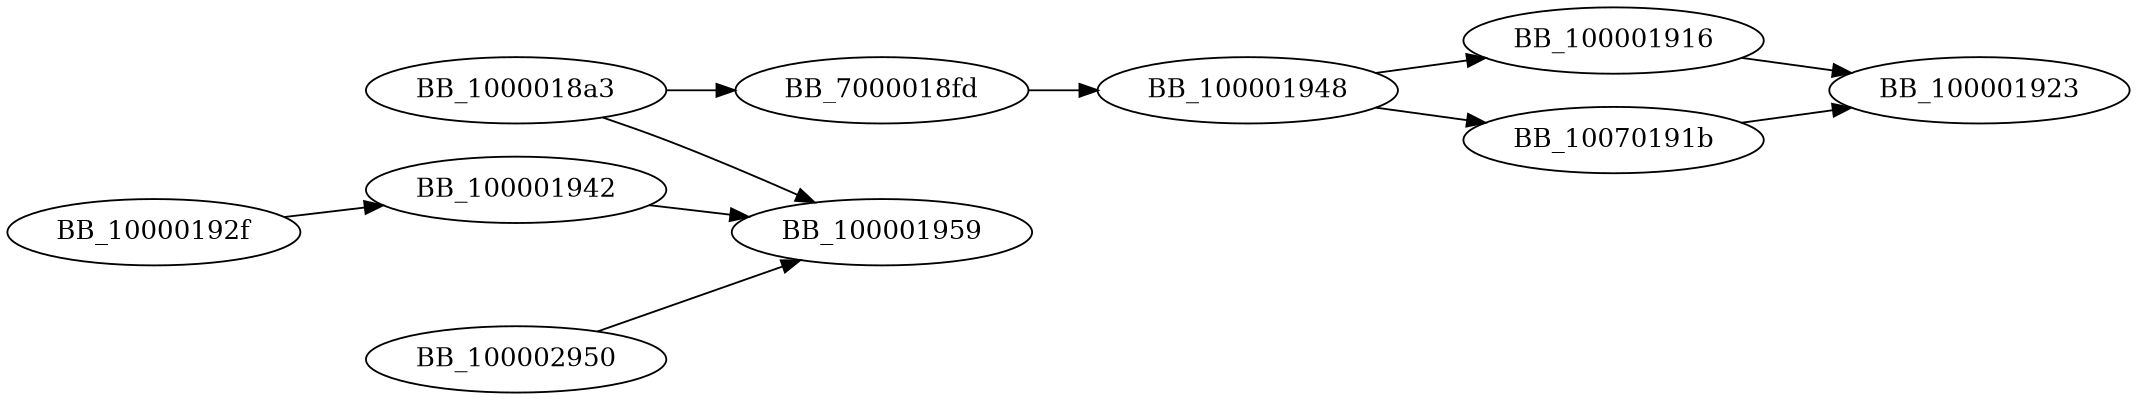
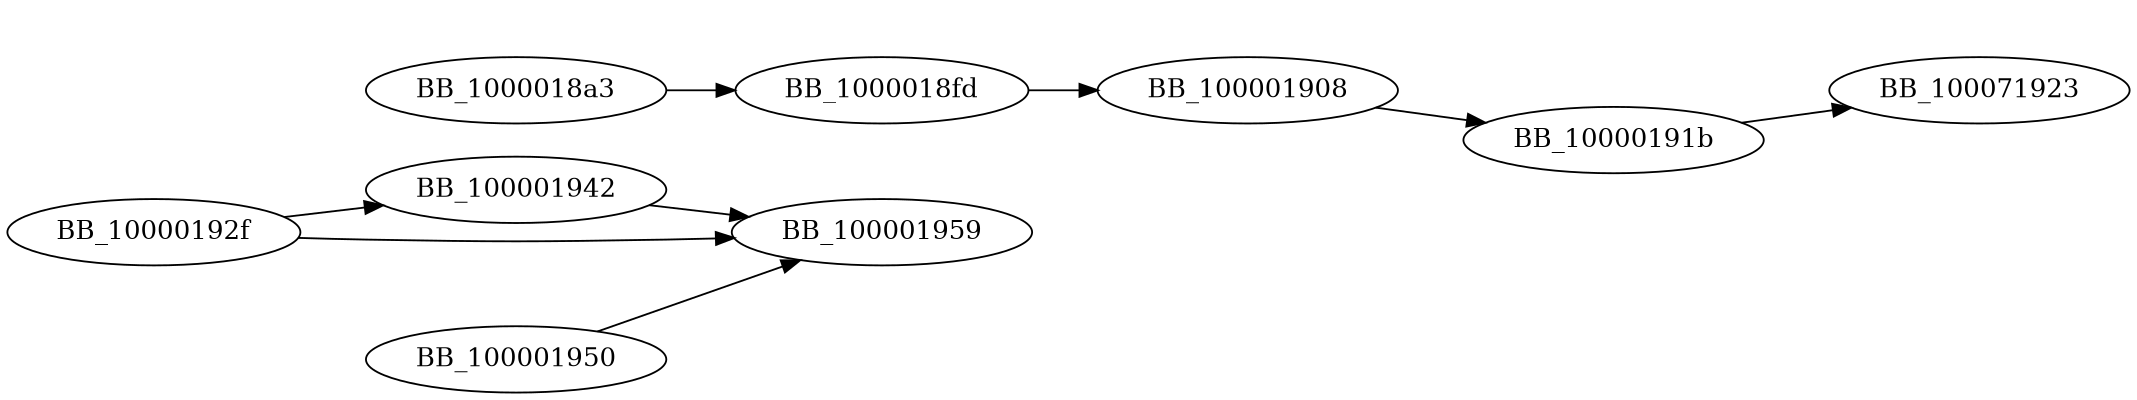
node "BB_100001916": removed
node "BB_7000018fd": label "BB_7000018fd" -> "BB_1000018fd"
node "BB_100001948": label "BB_100001948" -> "BB_100001908"
node "BB_100001923": label "BB_100001923" -> "BB_100071923"
node "BB_10070191b": label "BB_10070191b" -> "BB_10000191b"
edge "BB_1000018a3" -> "BB_100001959": now "BB_10000192f" -> "BB_100001959"
node "BB_100002950": label "BB_100002950" -> "BB_100001950"
